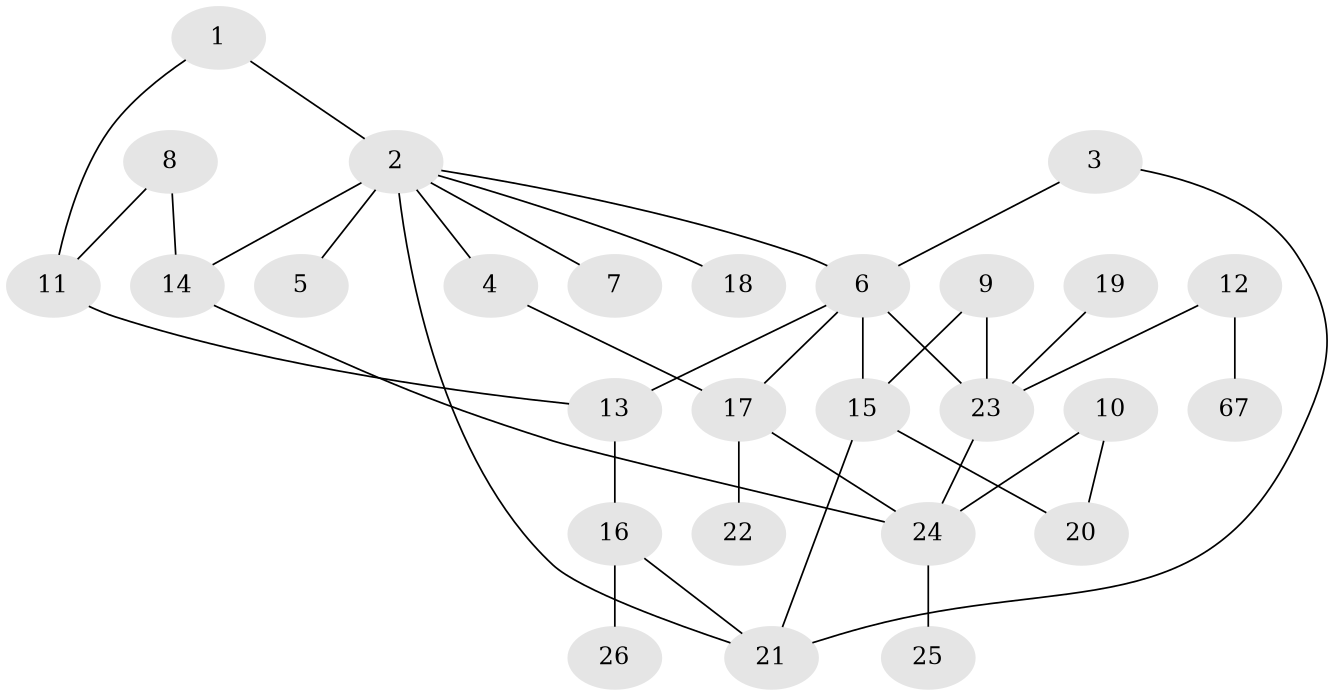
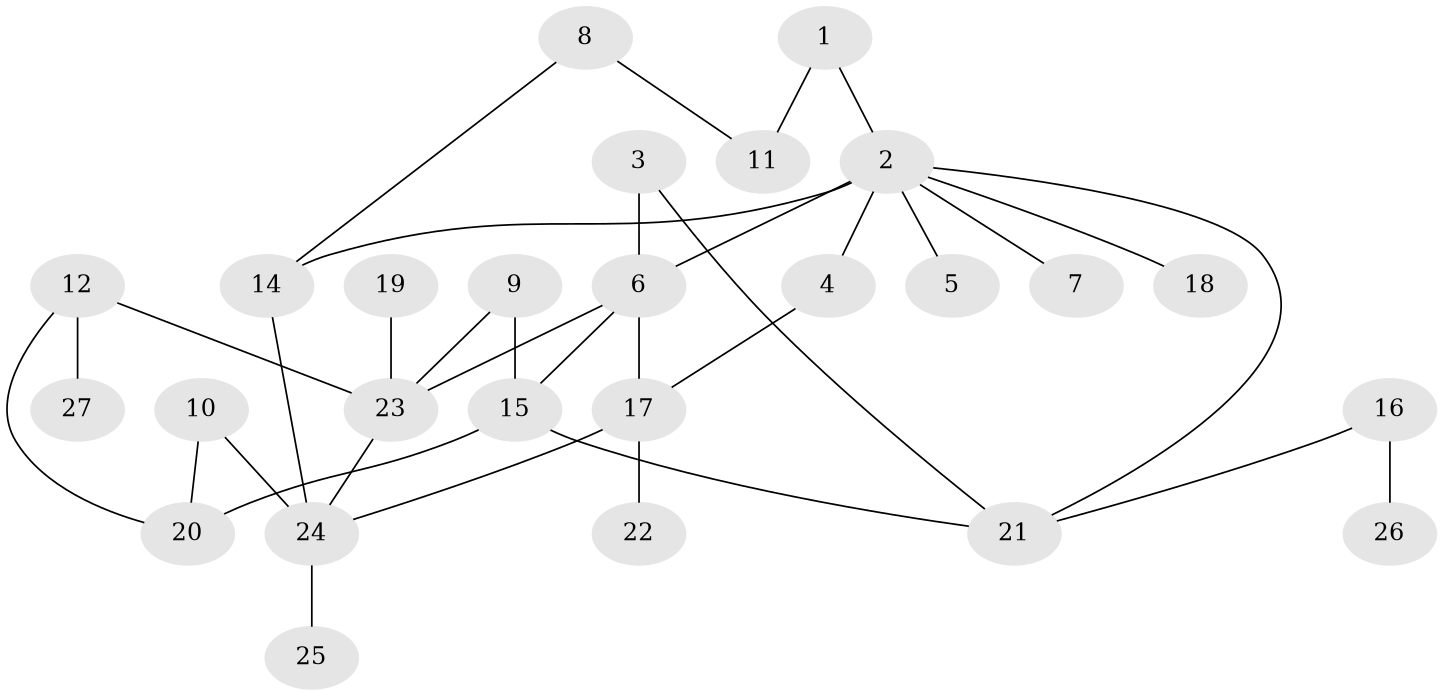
node "13": removed
node "67": label "67" -> "27"
edge "12" -- "20": added
